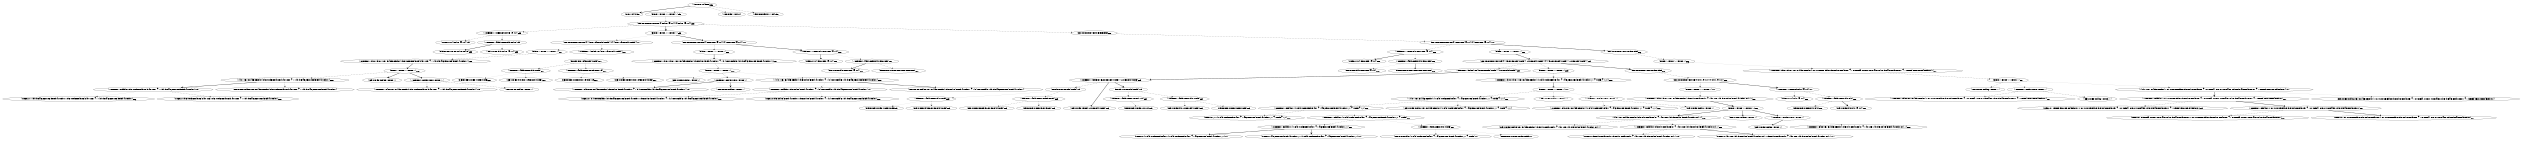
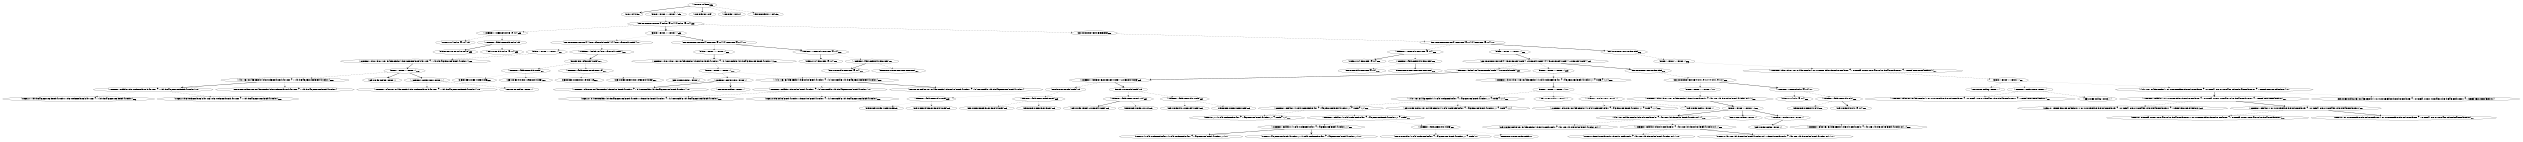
node "(MODIFIER,PRIVATE)": added
edge "(<operator>.logicalNot,!(STRING.equals(mode)))" -> "(equals,STRING.equals(mode))": added
edge "(<operator>.logicalOr,EACH.equals(mode) || ALL.equals(mode))" -> "(IDENTIFIER,Length,ALL.equals(mode))": now "(<operator>.fieldAccess,Length.ALL)" -> "(IDENTIFIER,Length,ALL.equals(mode))"
